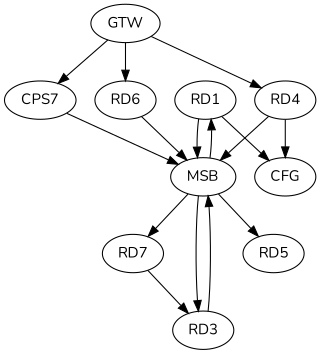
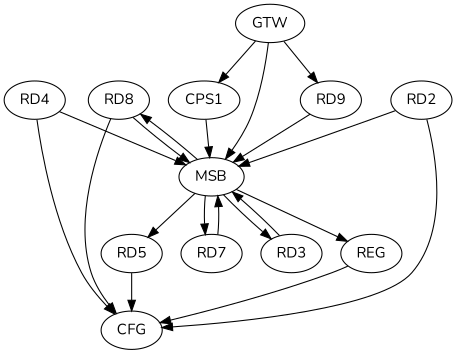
edge "GTW" -> "RD4": now "GTW" -> "MSB"
node "CPS7": label "CPS7" -> "CPS1"
node "RD6": label "RD6" -> "RD9"
node "RD1": label "RD1" -> "RD8"
node "RD2": added
node "REG": added
edge "RD5" -> "CFG": added
edge "RD7" -> "RD3": now "RD7" -> "MSB"
